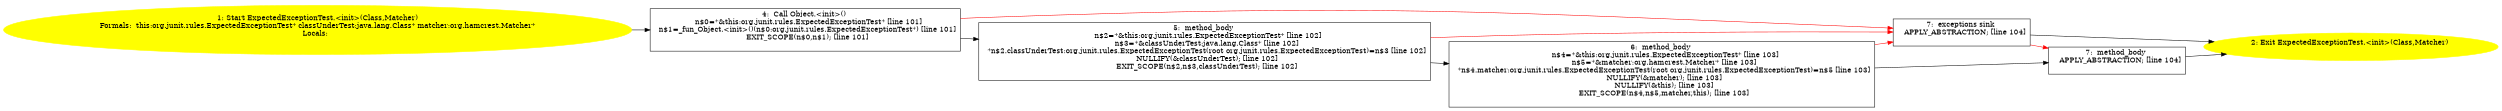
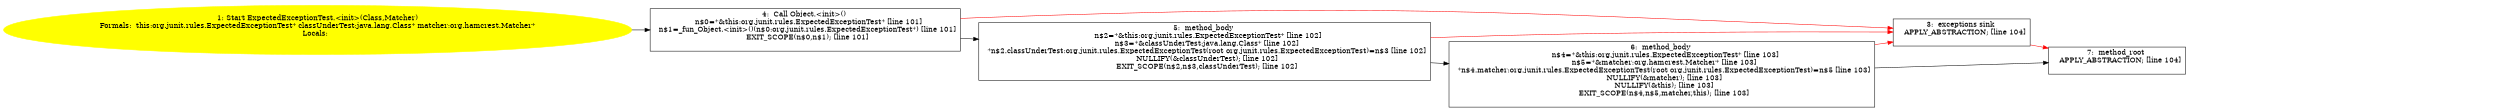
node "7:  exceptions sink APPLY_ABSTRACTION; [line 104]": label "7:  exceptions sink APPLY_ABSTRACTION; [line 104]" -> "3:  exceptions sink APPLY_ABSTRACTION; [line 104]"
node "2: Exit ExpectedExceptionTest.<init>(Class,Matcher)": removed
node "7:  method_body APPLY_ABSTRACTION; [line 104]": label "7:  method_body APPLY_ABSTRACTION; [line 104]" -> "7:  method_root APPLY_ABSTRACTION; [line 104]"
